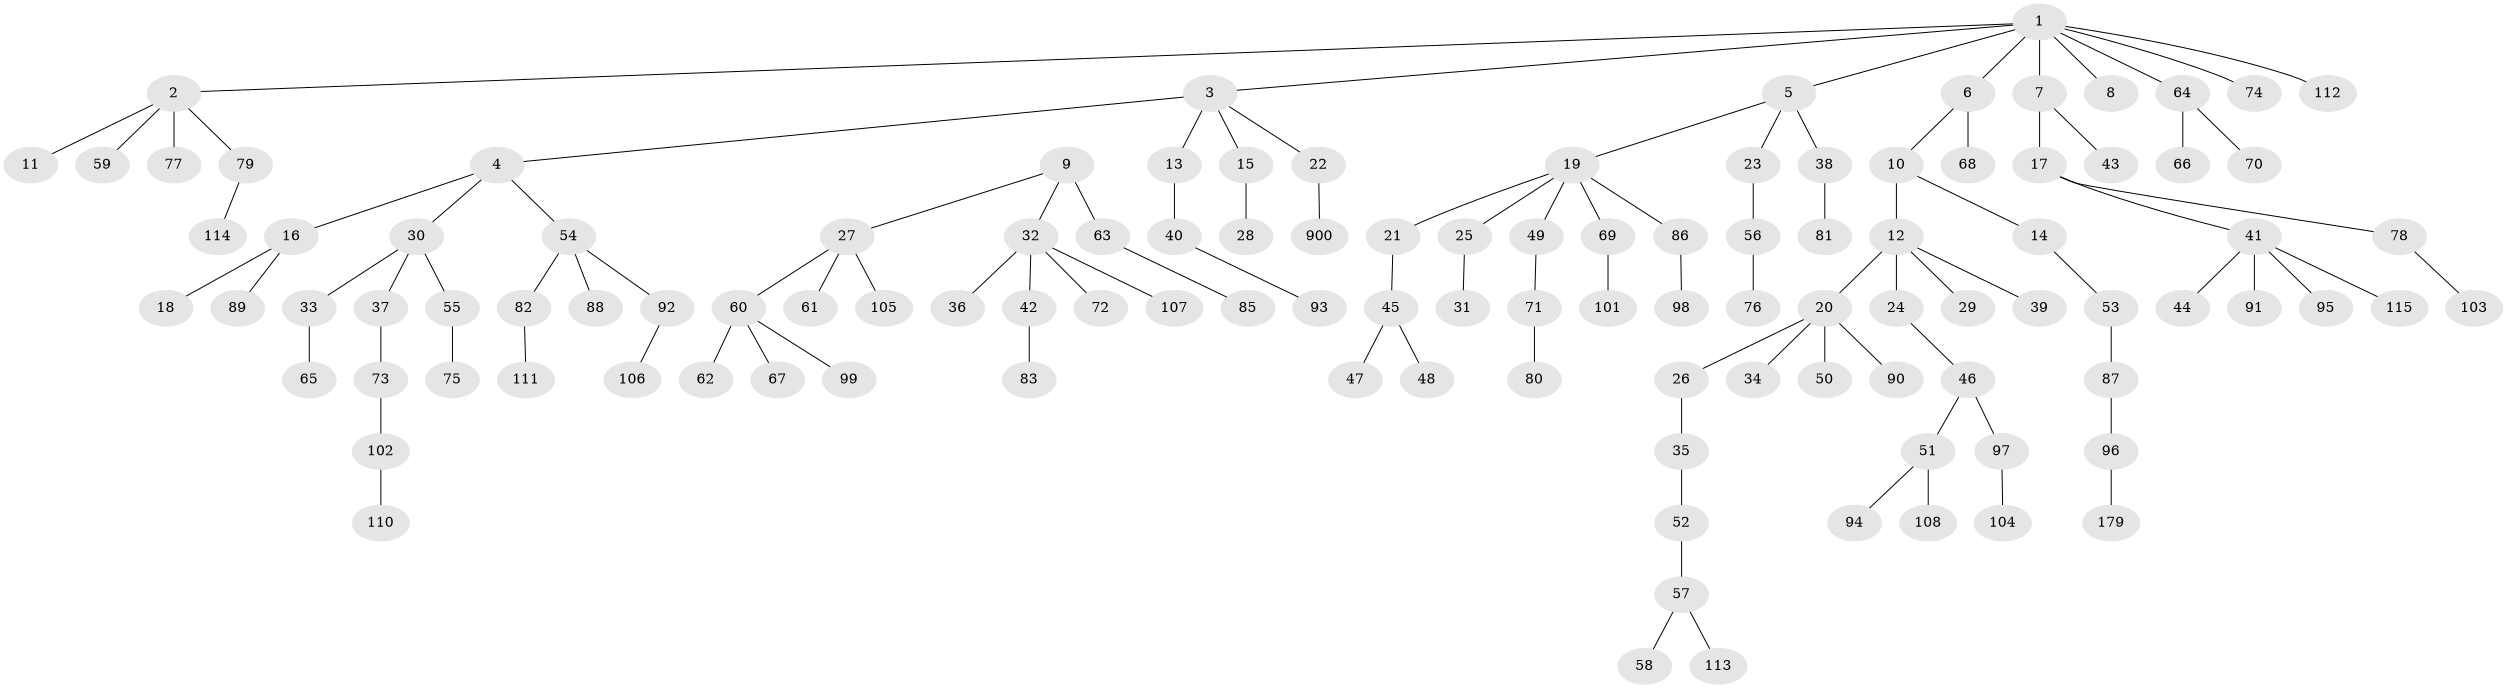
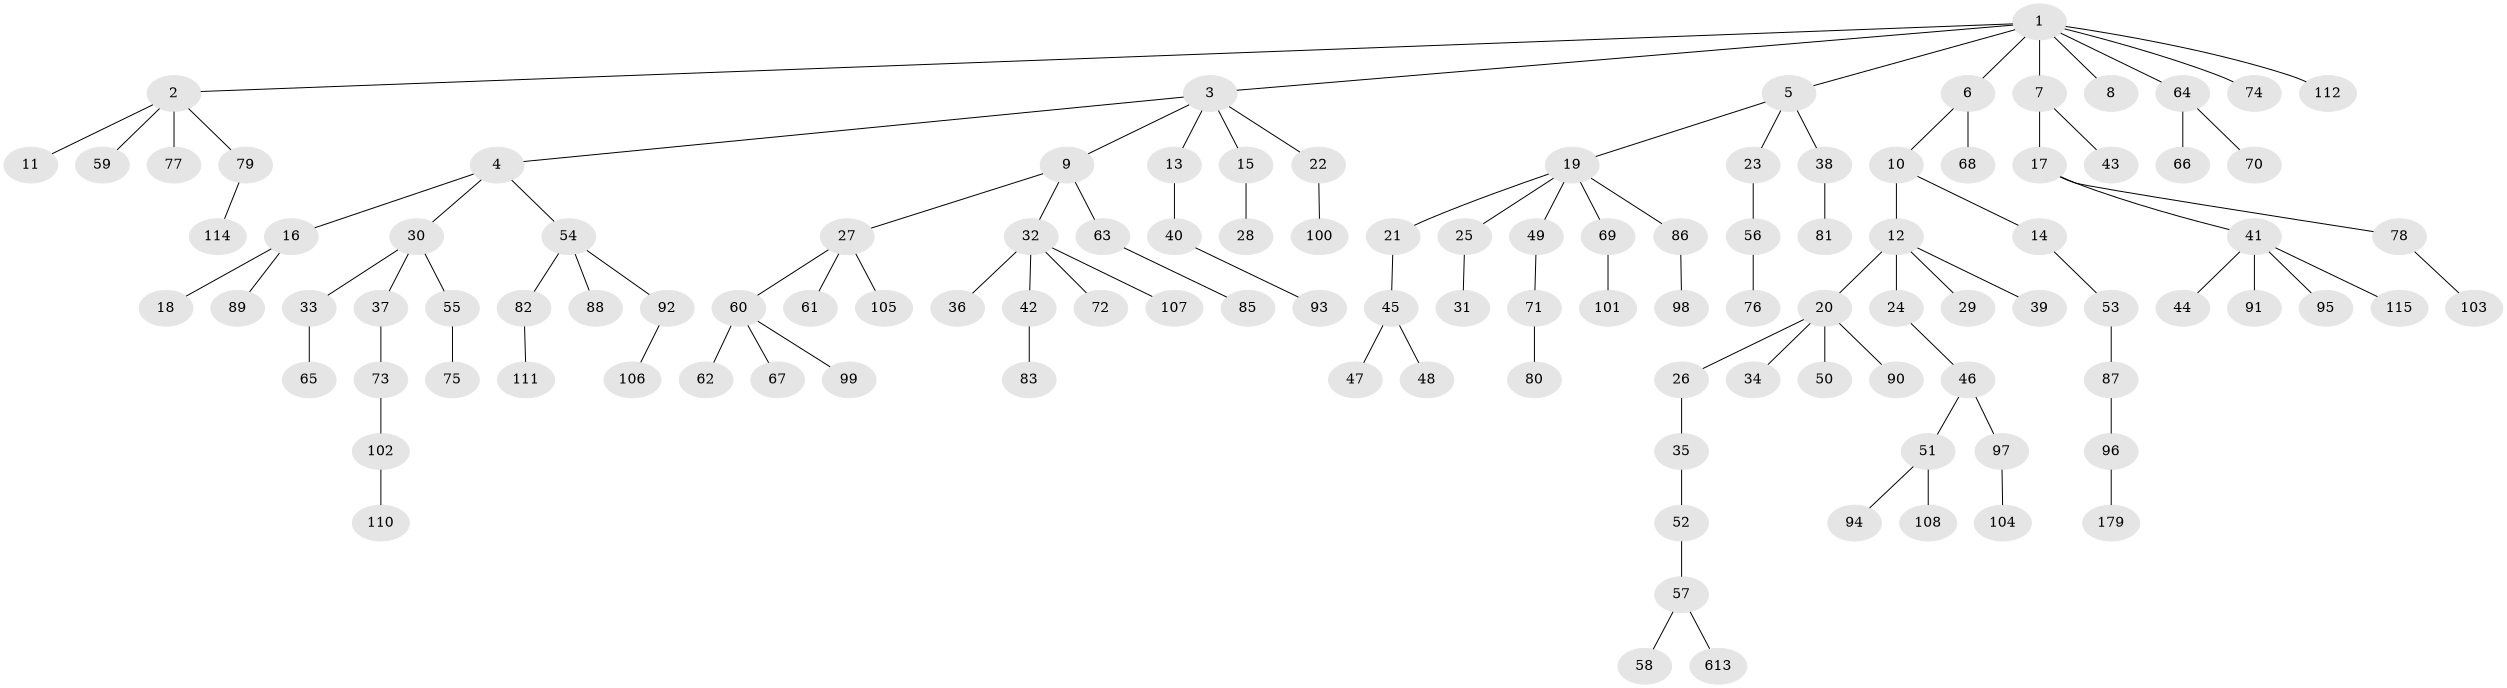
edge "3" -- "9": added
node "900": label "900" -> "100"
node "113": label "113" -> "613"
